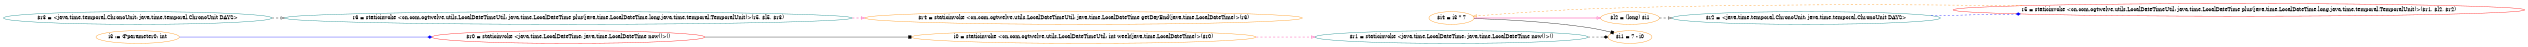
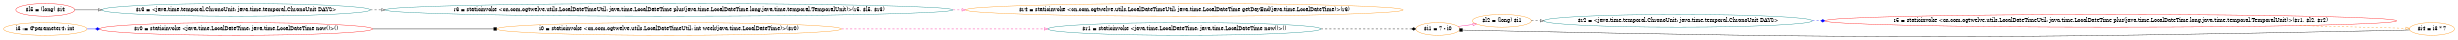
node "$l5 = (long) $i4": added
edge "$i4 = i3 * 7" -> "$l2 = (long) $i1": now "$i1 = 7 - i0" -> "$l2 = (long) $i1"
node "i3 := @parameter0: int": label "i3 := @parameter0: int" -> "i3 := @parameter4: int"
